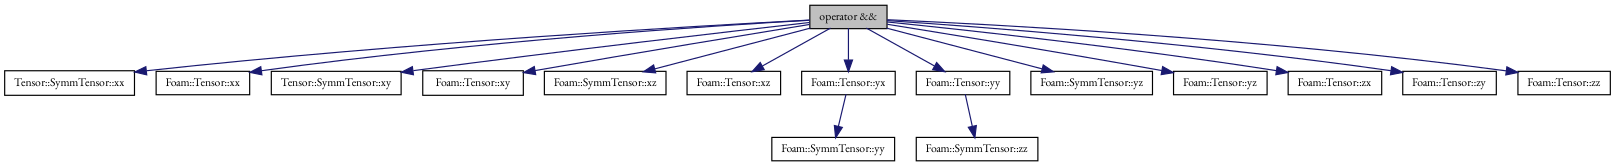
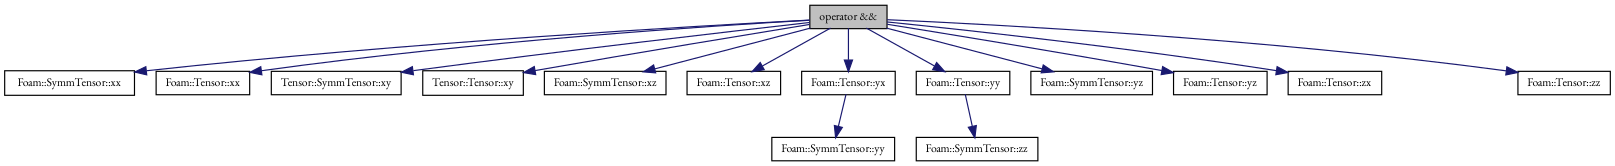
node "Tensor::SymmTensor::xx": label "Tensor::SymmTensor::xx" -> "Foam::SymmTensor::xx"
node "Foam::Tensor::xy": label "Foam::Tensor::xy" -> "Tensor::Tensor::xy"
node "Foam::Tensor::zy": removed
